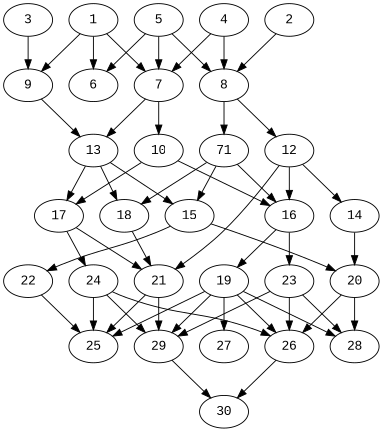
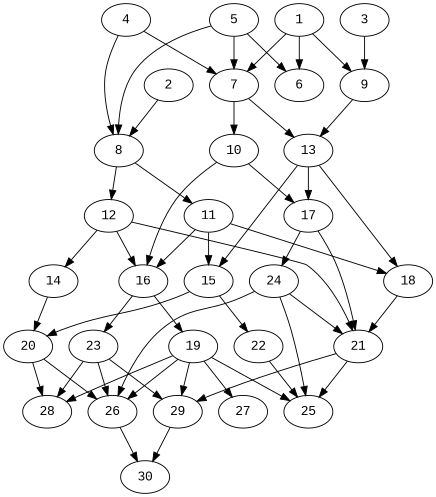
node "71": label "71" -> "11"
edge "24" -> "29": now "24" -> "21"
